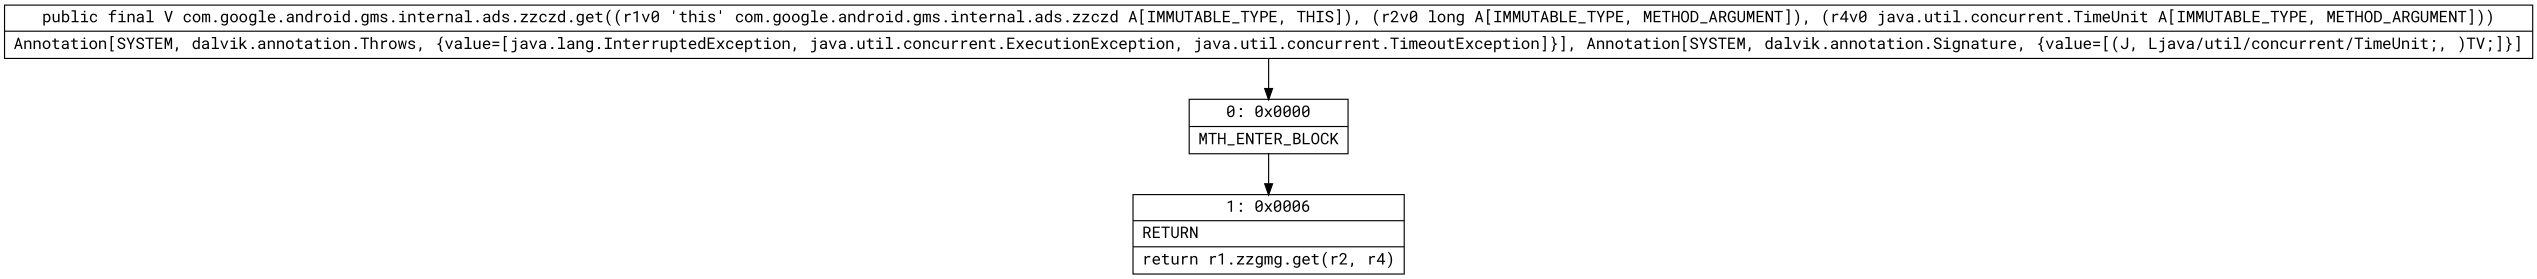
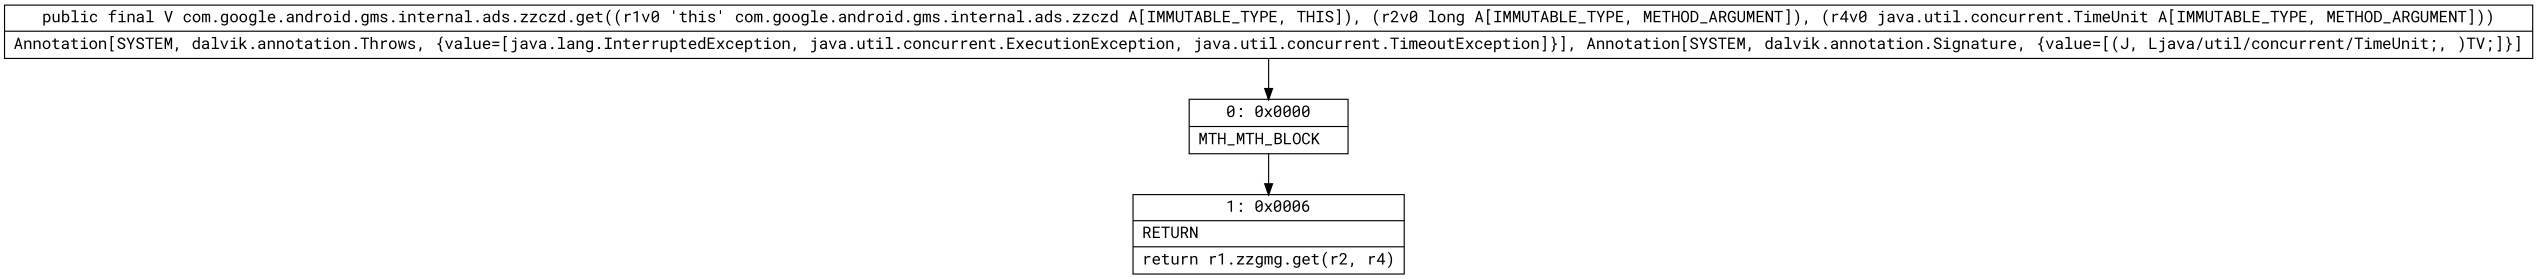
node "0: 0x0000": text "MTH_ENTER_BLOCK" -> "MTH_MTH_BLOCK"
